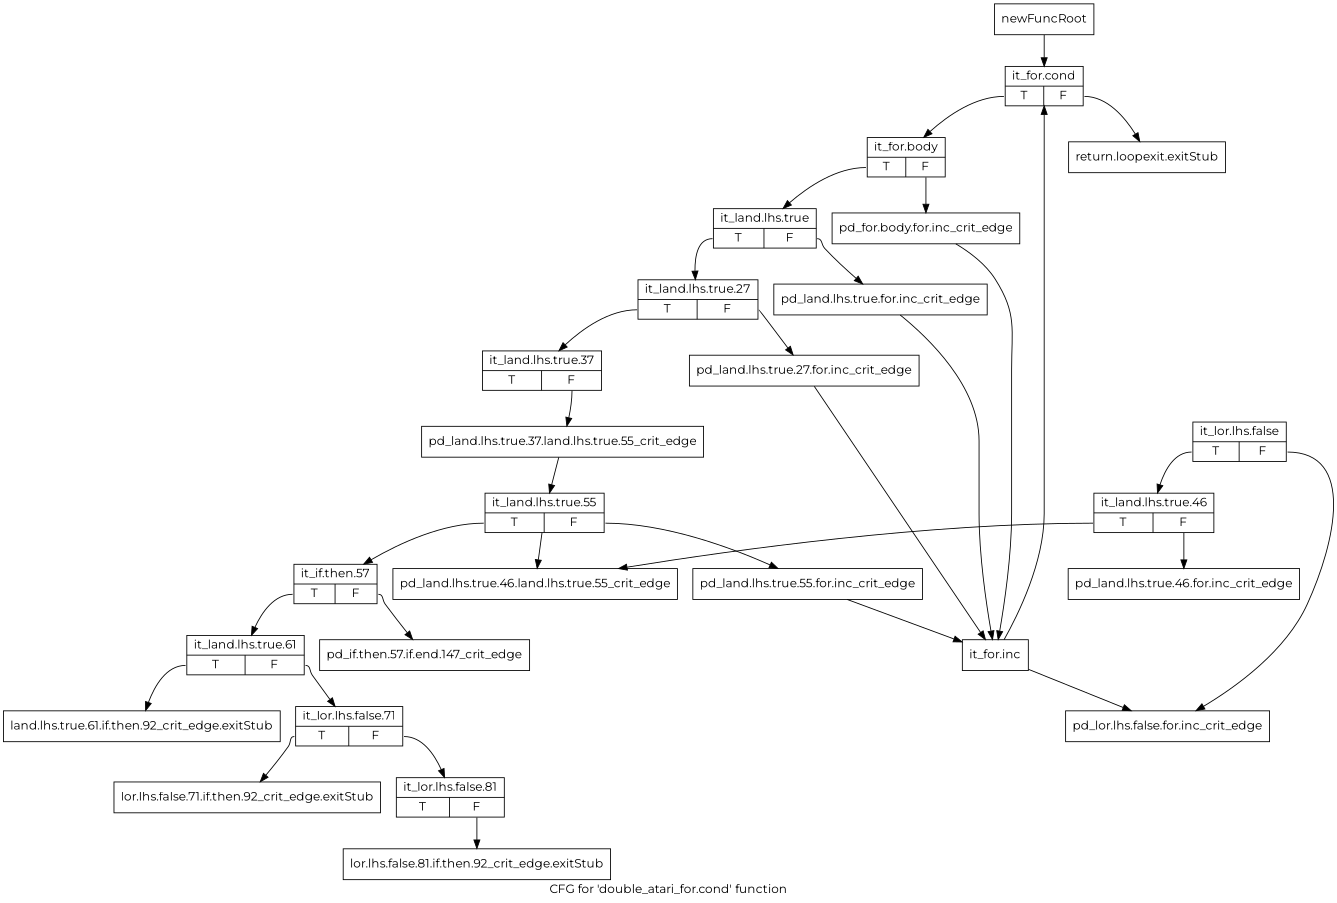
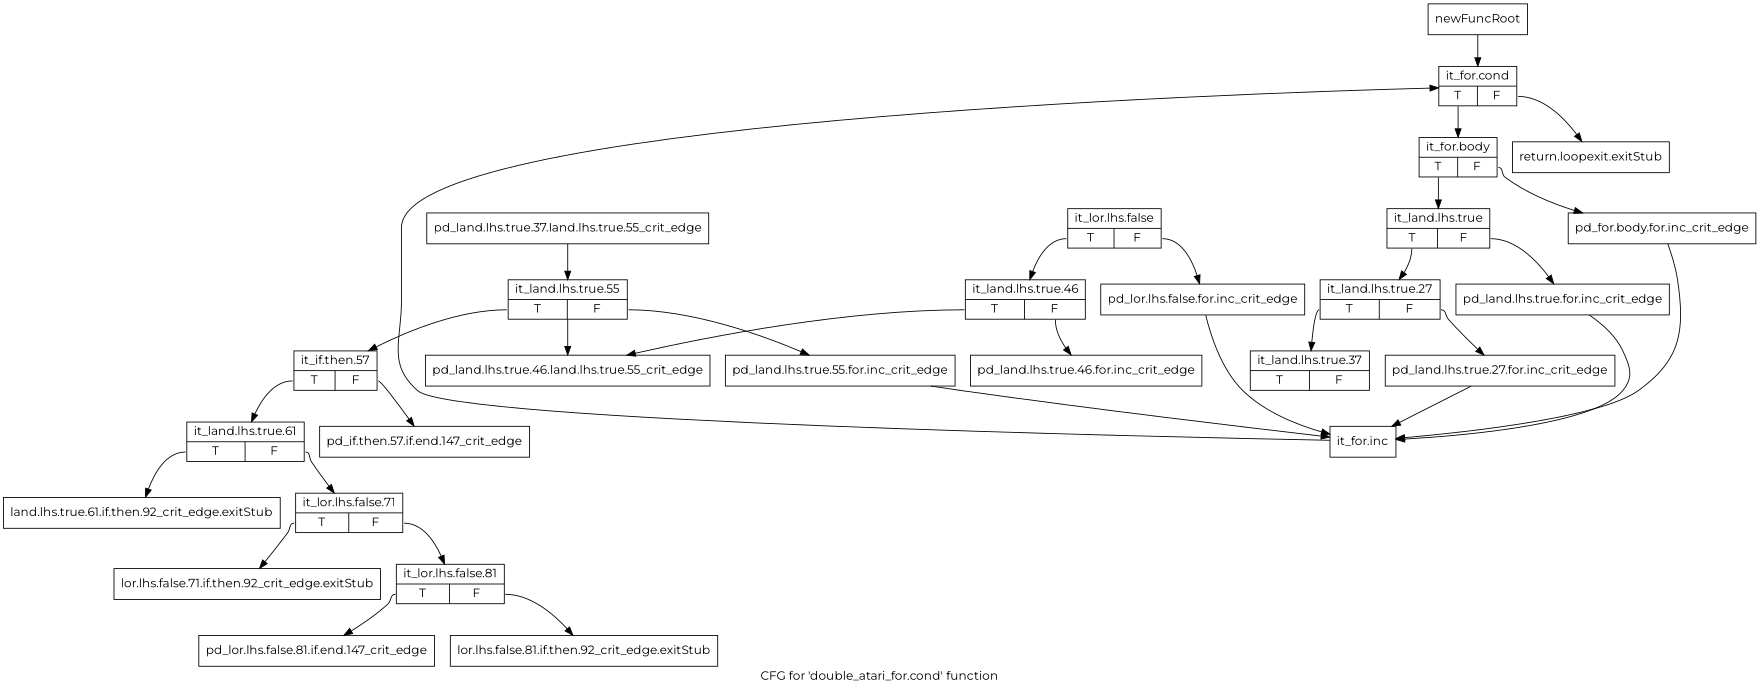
edge "it_land.lhs.true.37" -> "pd_land.lhs.true.37.land.lhs.true.55_crit_edge": removed
node "pd_lor.lhs.false.81.if.end.147_crit_edge": added
edge "it_for.inc" -> "pd_lor.lhs.false.for.inc_crit_edge": reversed
